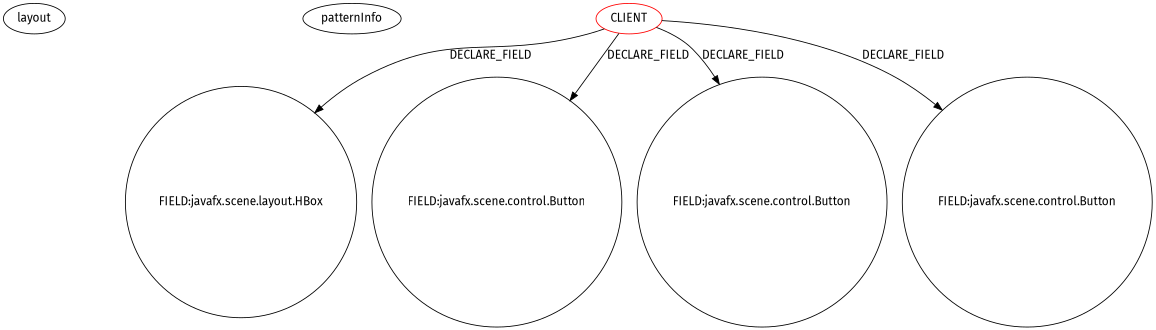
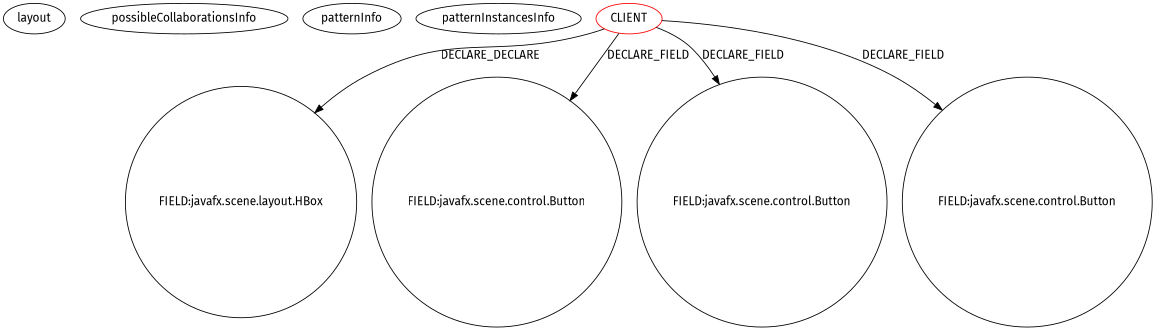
node "possibleCollaborationsInfo": added
node "patternInstancesInfo": added
edge "CLIENT" -> "FIELD:javafx.scene.layout.HBox": label "DECLARE_FIELD" -> "DECLARE_DECLARE"
